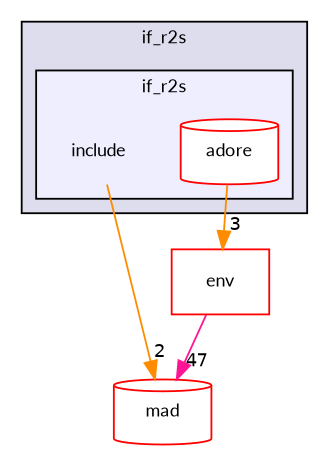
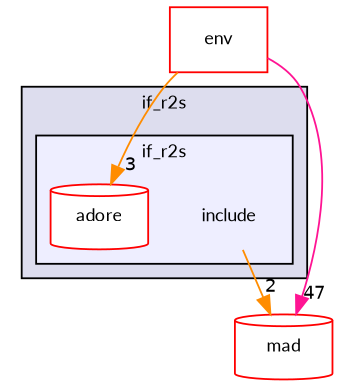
edge "adore" -> "env": reversed
